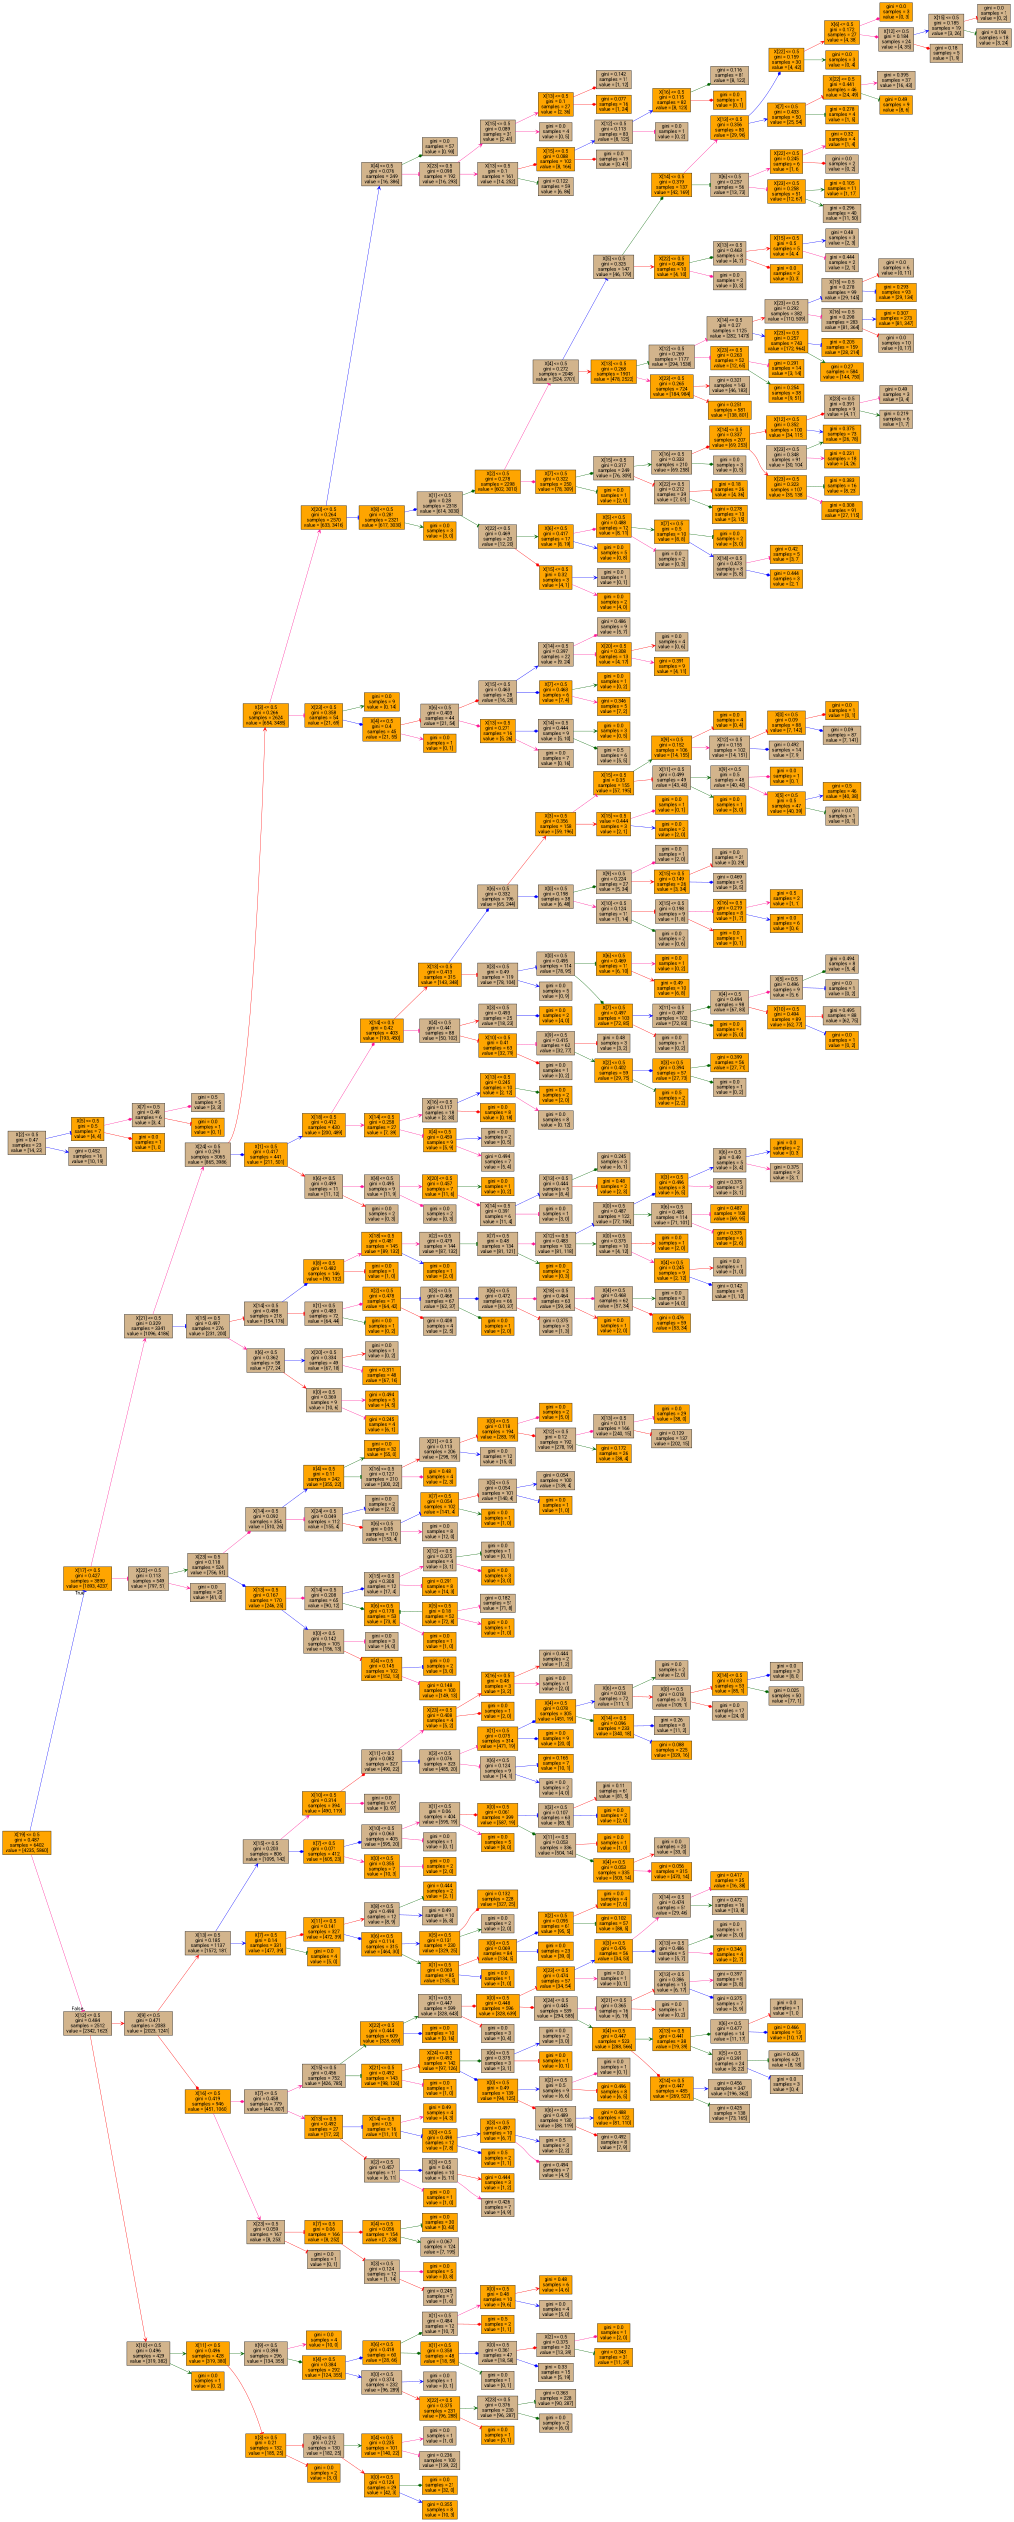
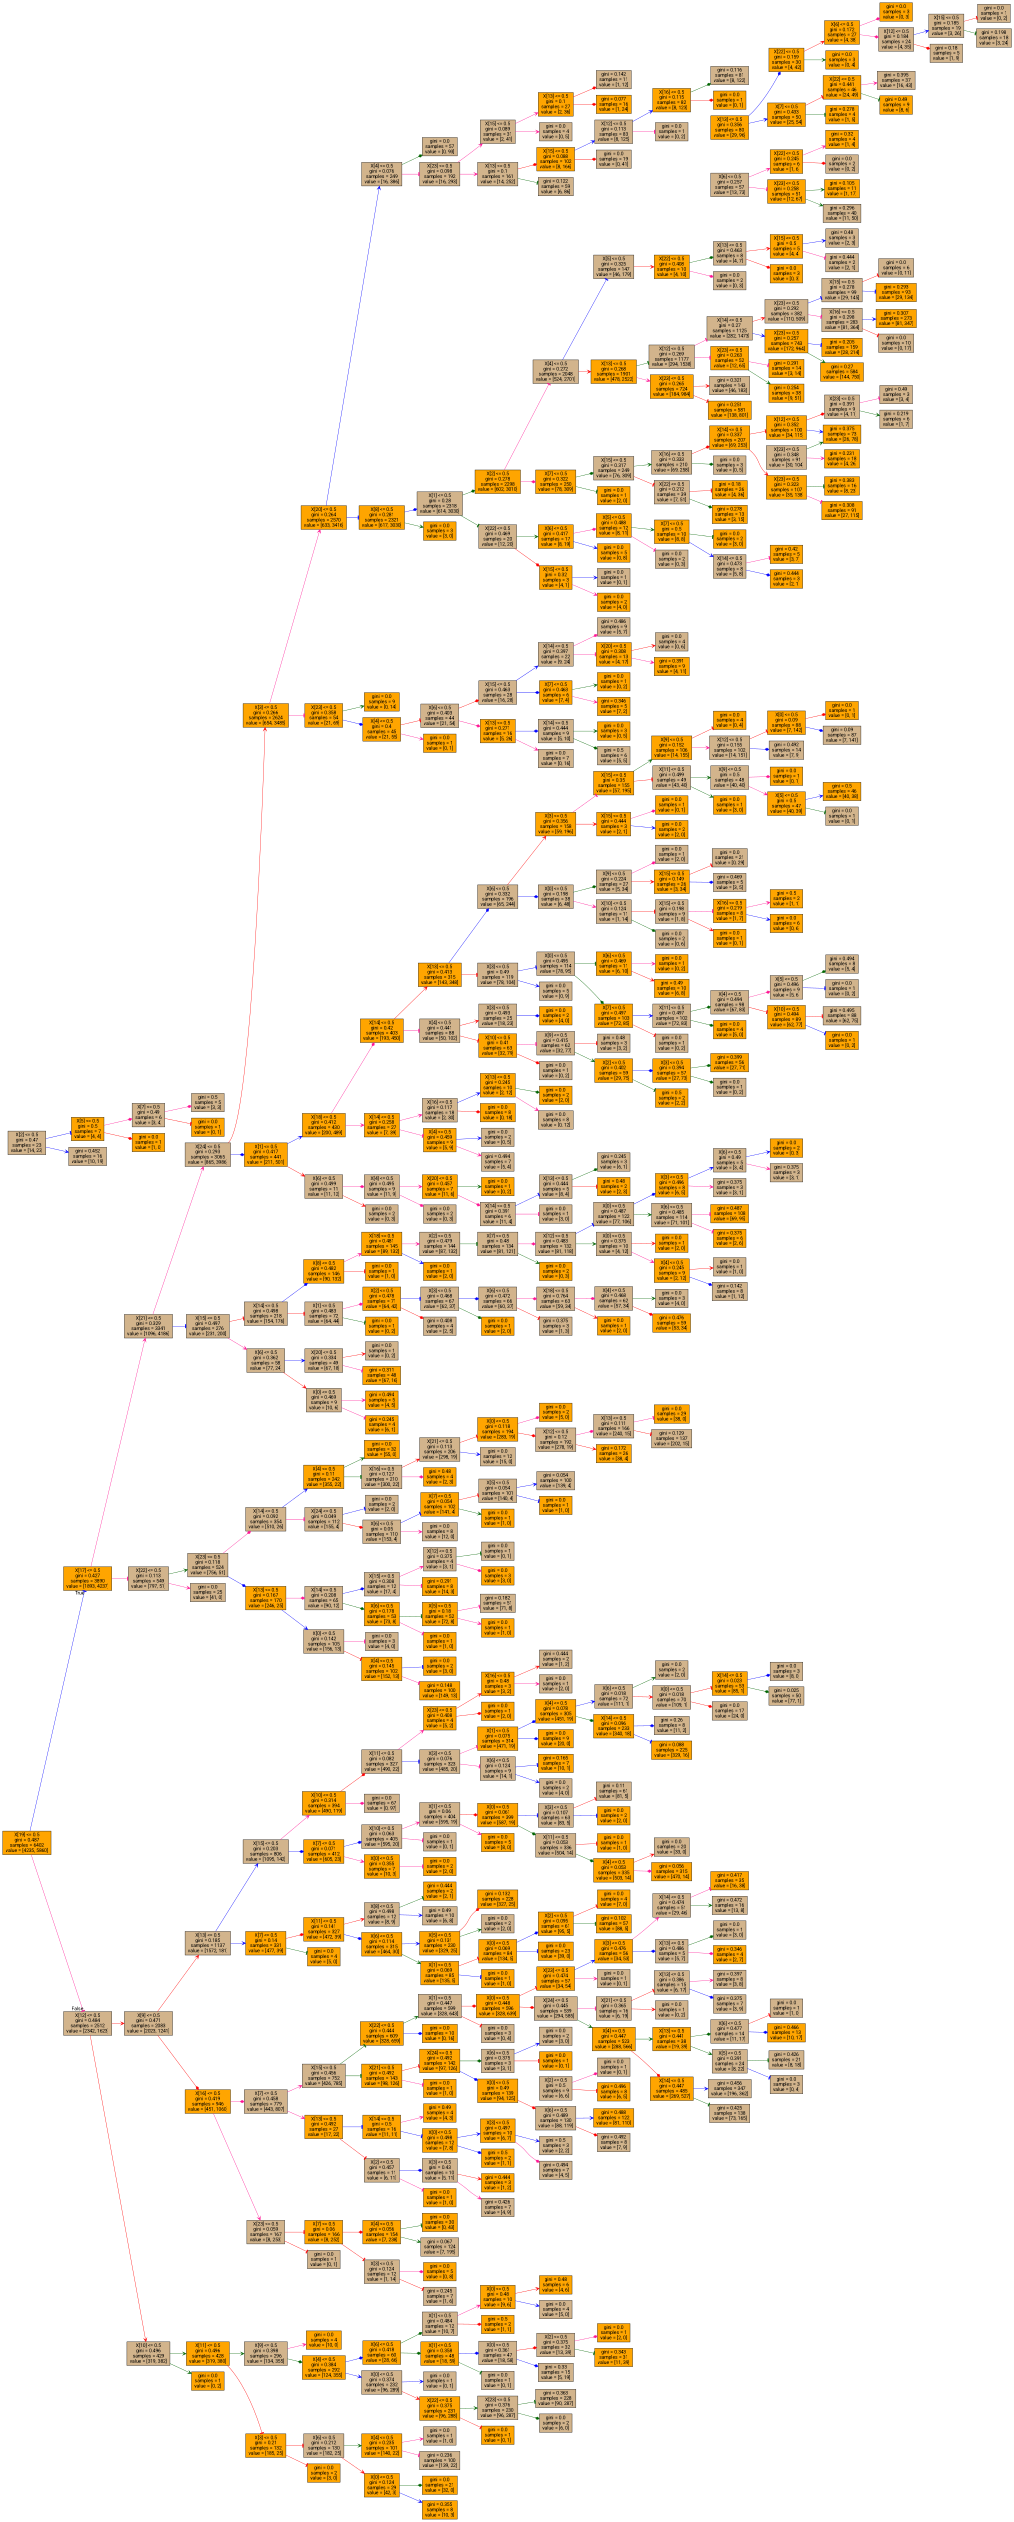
node "X[14] <= 0.5 gini = 0.319 samples = 137 value = [42, 169]": removed
node "X[6] <= 0.5 gini = 0.257 samples = 56 value = [13, 73]": label "X[6] <= 0.5 gini = 0.257 samples = 56 value = [13, 73]" -> "X[6] <= 0.5 gini = 0.257 samples = 57 value = [13, 73]"
node "X[15] <= 0.5 value = 0.444 samples = 3 value = [2, 1]": label "X[15] <= 0.5 value = 0.444 samples = 3 value = [2, 1]" -> "X[15] <= 0.5 gini = 0.444 samples = 3 value = [2, 1]"
node "X[18] <= 0.5 gini = 0.464 samples = 63 value = [59, 34]": label "X[18] <= 0.5 gini = 0.464 samples = 63 value = [59, 34]" -> "X[18] <= 0.5 gini = 0.764 samples = 63 value = [59, 34]"
node "X[0] <= 0.5 gini = 0.369 samples = 9 value = [10, 6]": label "X[0] <= 0.5 gini = 0.369 samples = 9 value = [10, 6]" -> "X[0] <= 0.5 gini = 0.469 samples = 9 value = [10, 6]"
edge "X[12] <= 0.5 gini = 0.12 samples = 192 value = [278, 19]" -> "gini = 0.172 samples = 26 value = [38, 4]": color darkgreen -> red
edge "X[5] <= 0.5 gini = 0.18 samples = 52 value = [72, 8]" -> "X[6] <= 0.5 gini = 0.178 samples = 53 value = [73, 8]": reversed
edge "X[0] <= 0.5 gini = 0.49 samples = 139 value = [94, 125]" -> "X[2] <= 0.5 gini = 0.5 samples = 9 value = [6, 6]": removed
